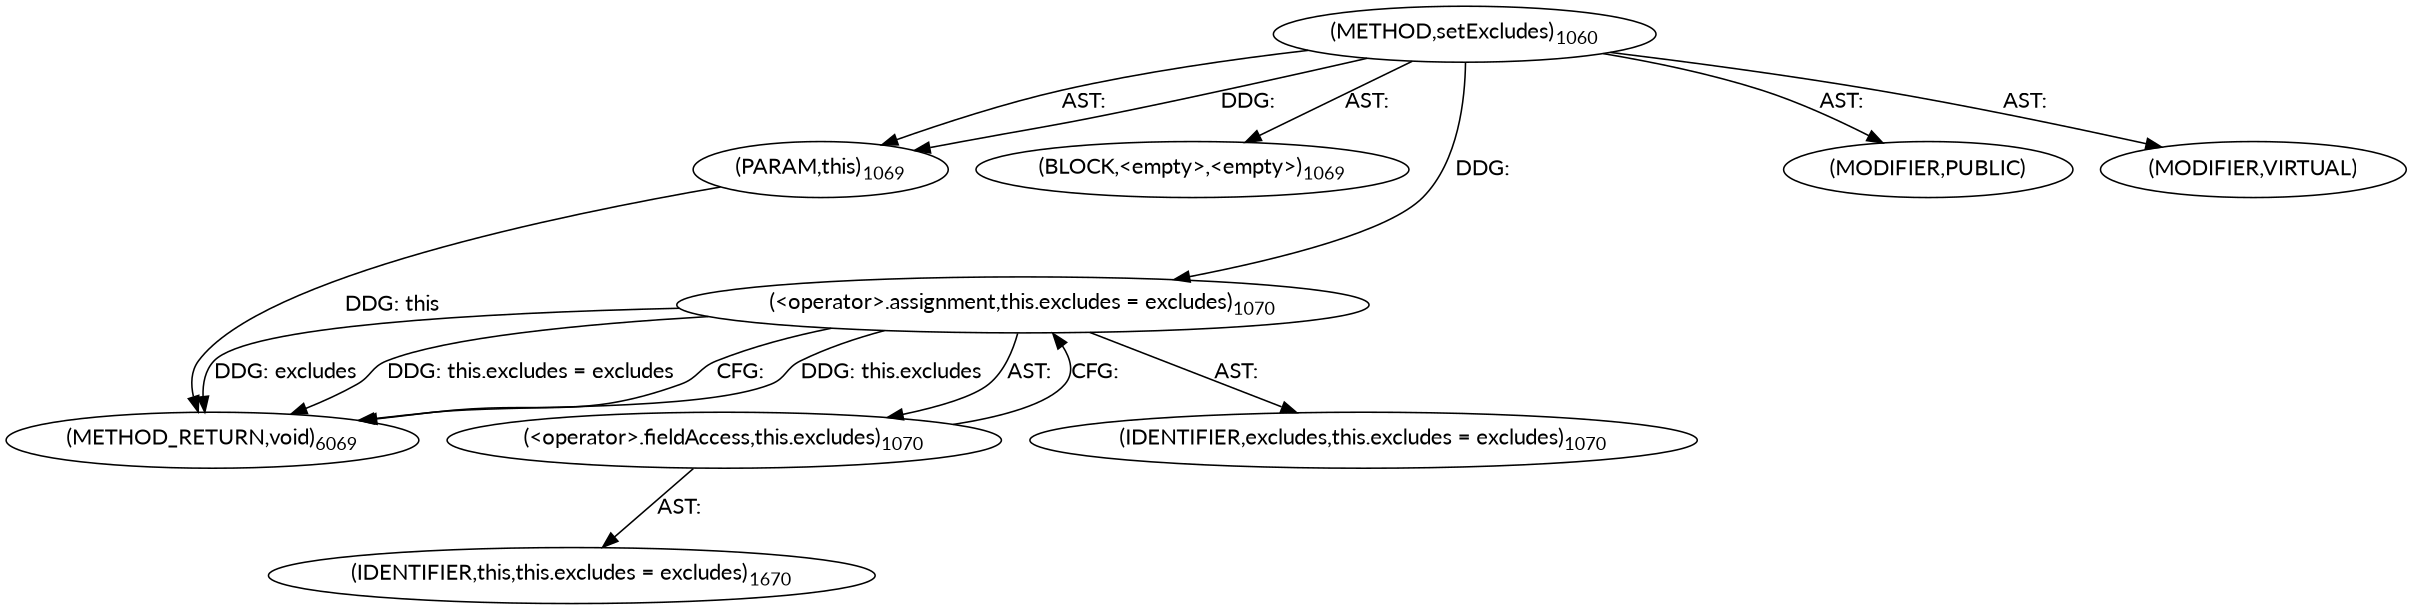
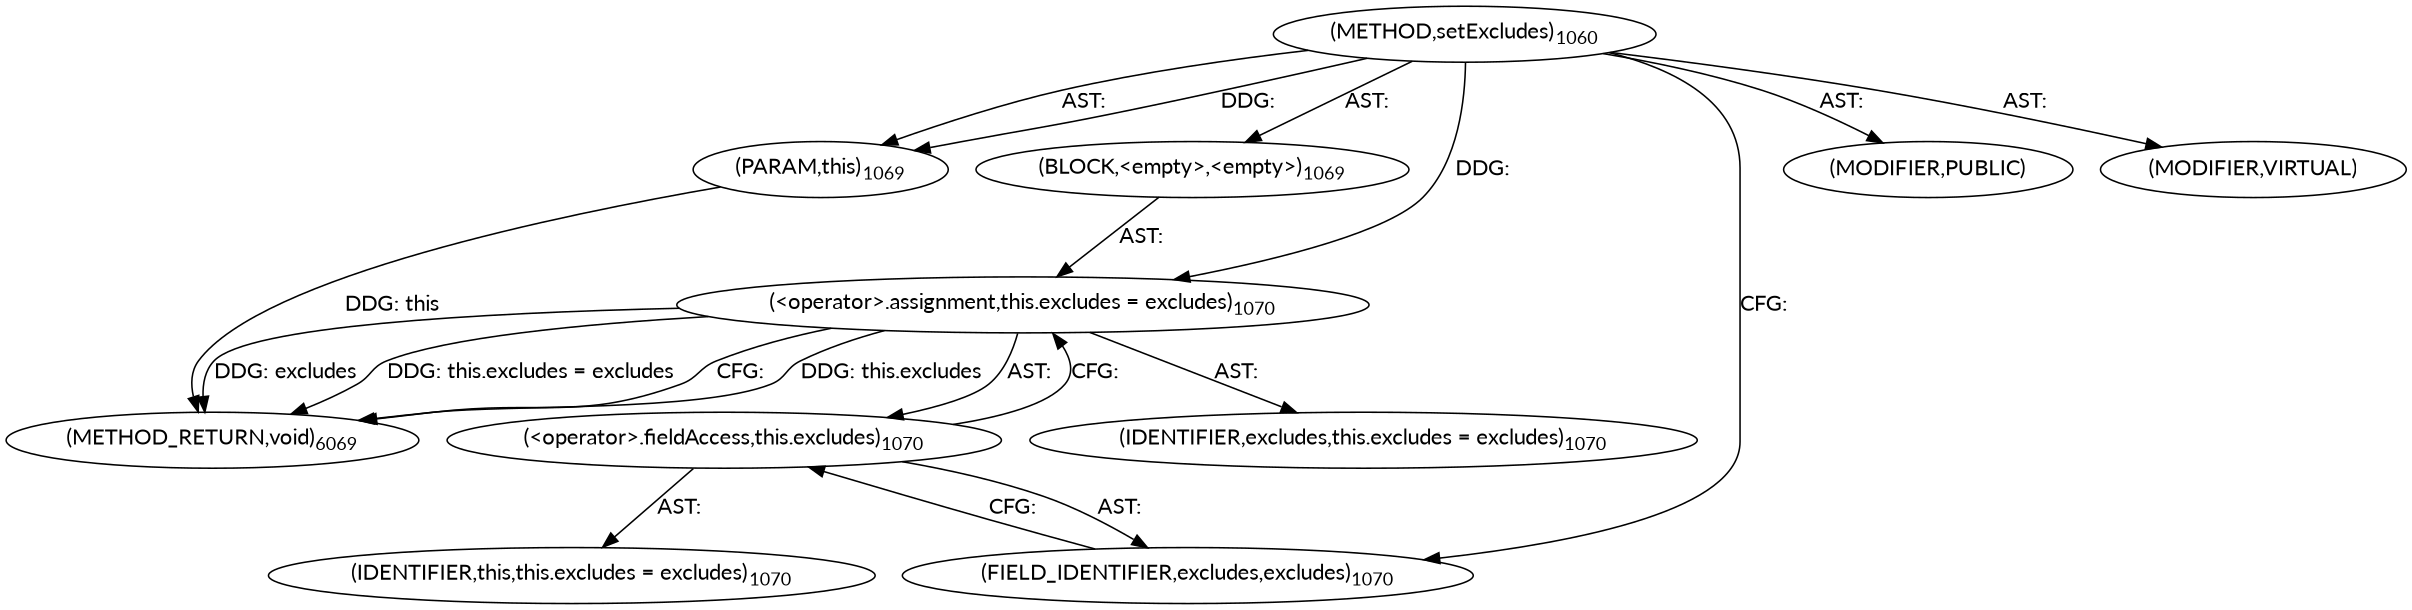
edge "(BLOCK,<empty>,<empty>)" -> "(<operator>.assignment,this.excludes = excludes)": added, label "AST:"
node "(IDENTIFIER,this,this.excludes = excludes)": text "1670" -> "1070"
node "(FIELD_IDENTIFIER,excludes,excludes)": added
